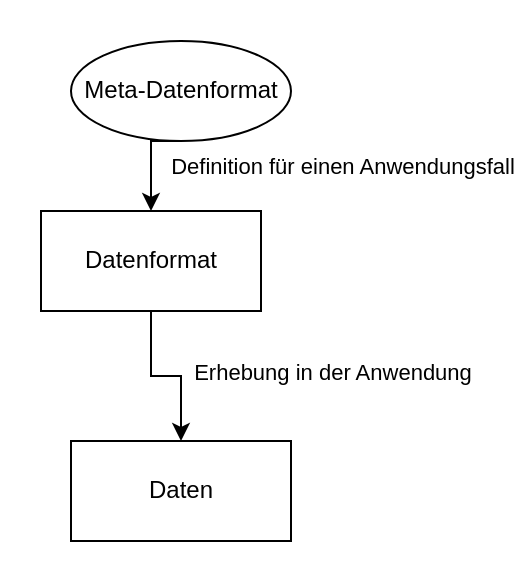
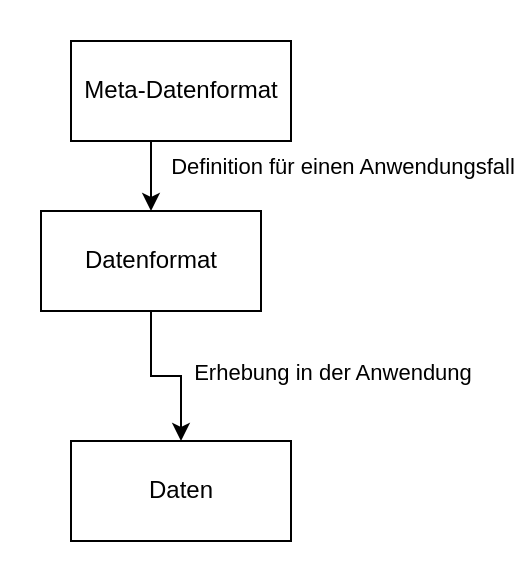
node "Meta-Datenformat": shape ellipse -> rectangle
